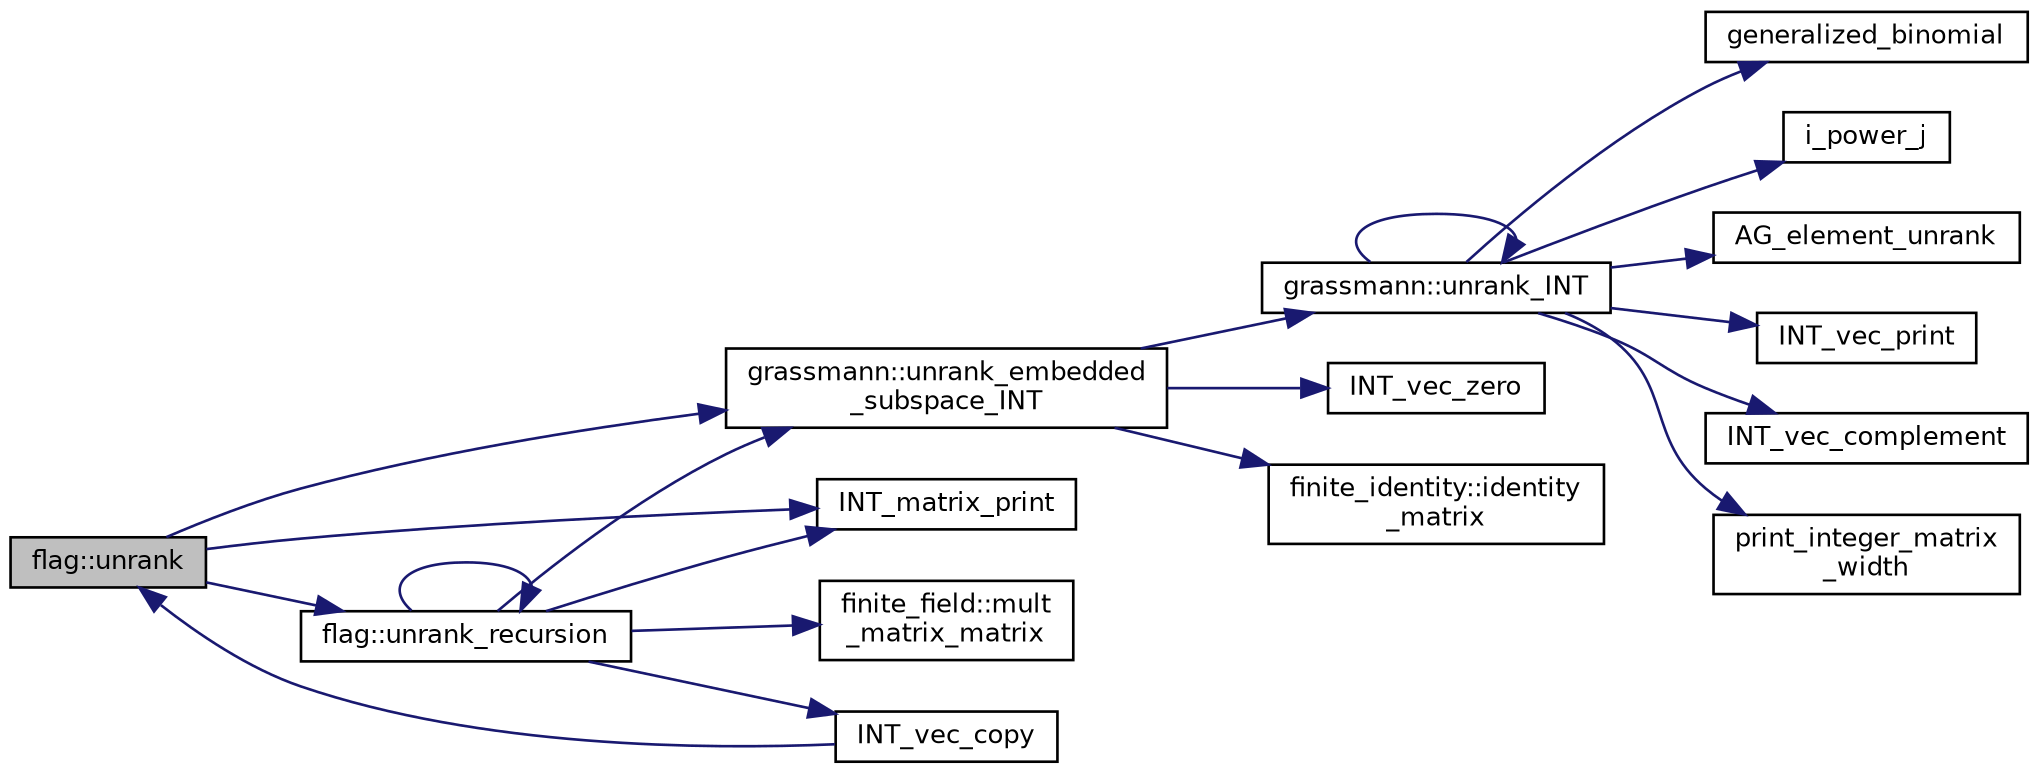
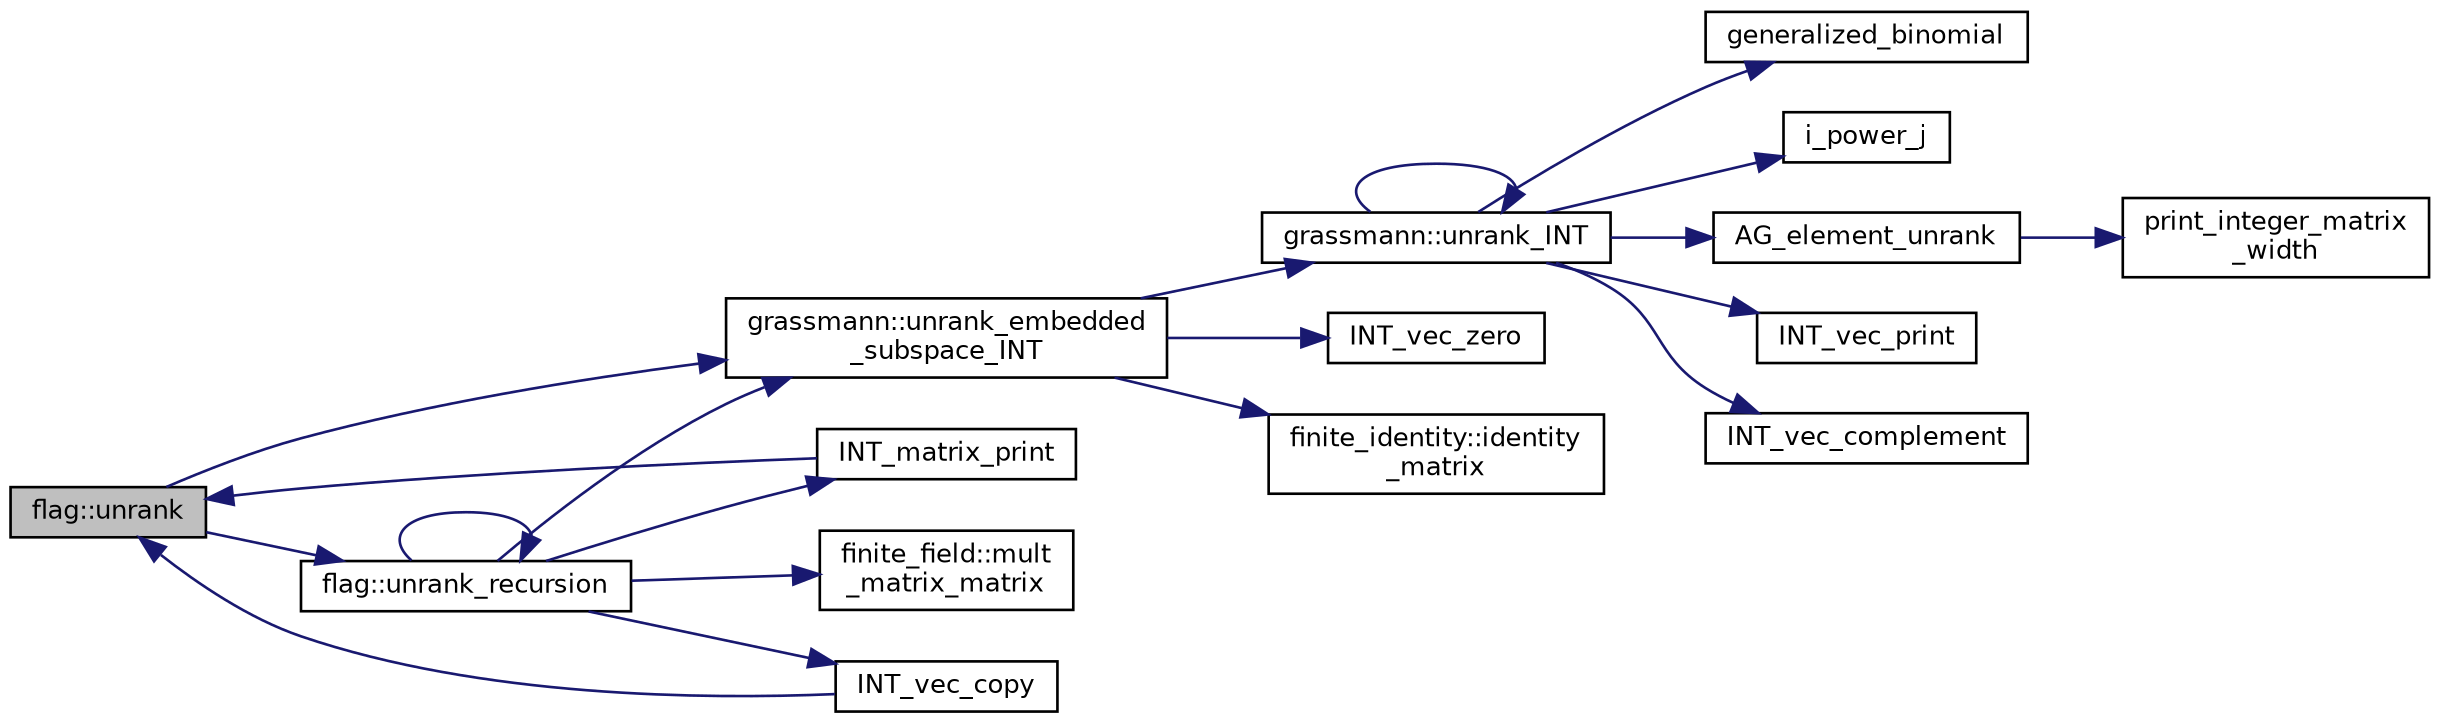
edge "grassmann::unrank_INT" -> "print_integer_matrix _width": now "AG_element_unrank" -> "print_integer_matrix _width"
edge "flag::unrank" -> "INT_matrix_print": reversed
